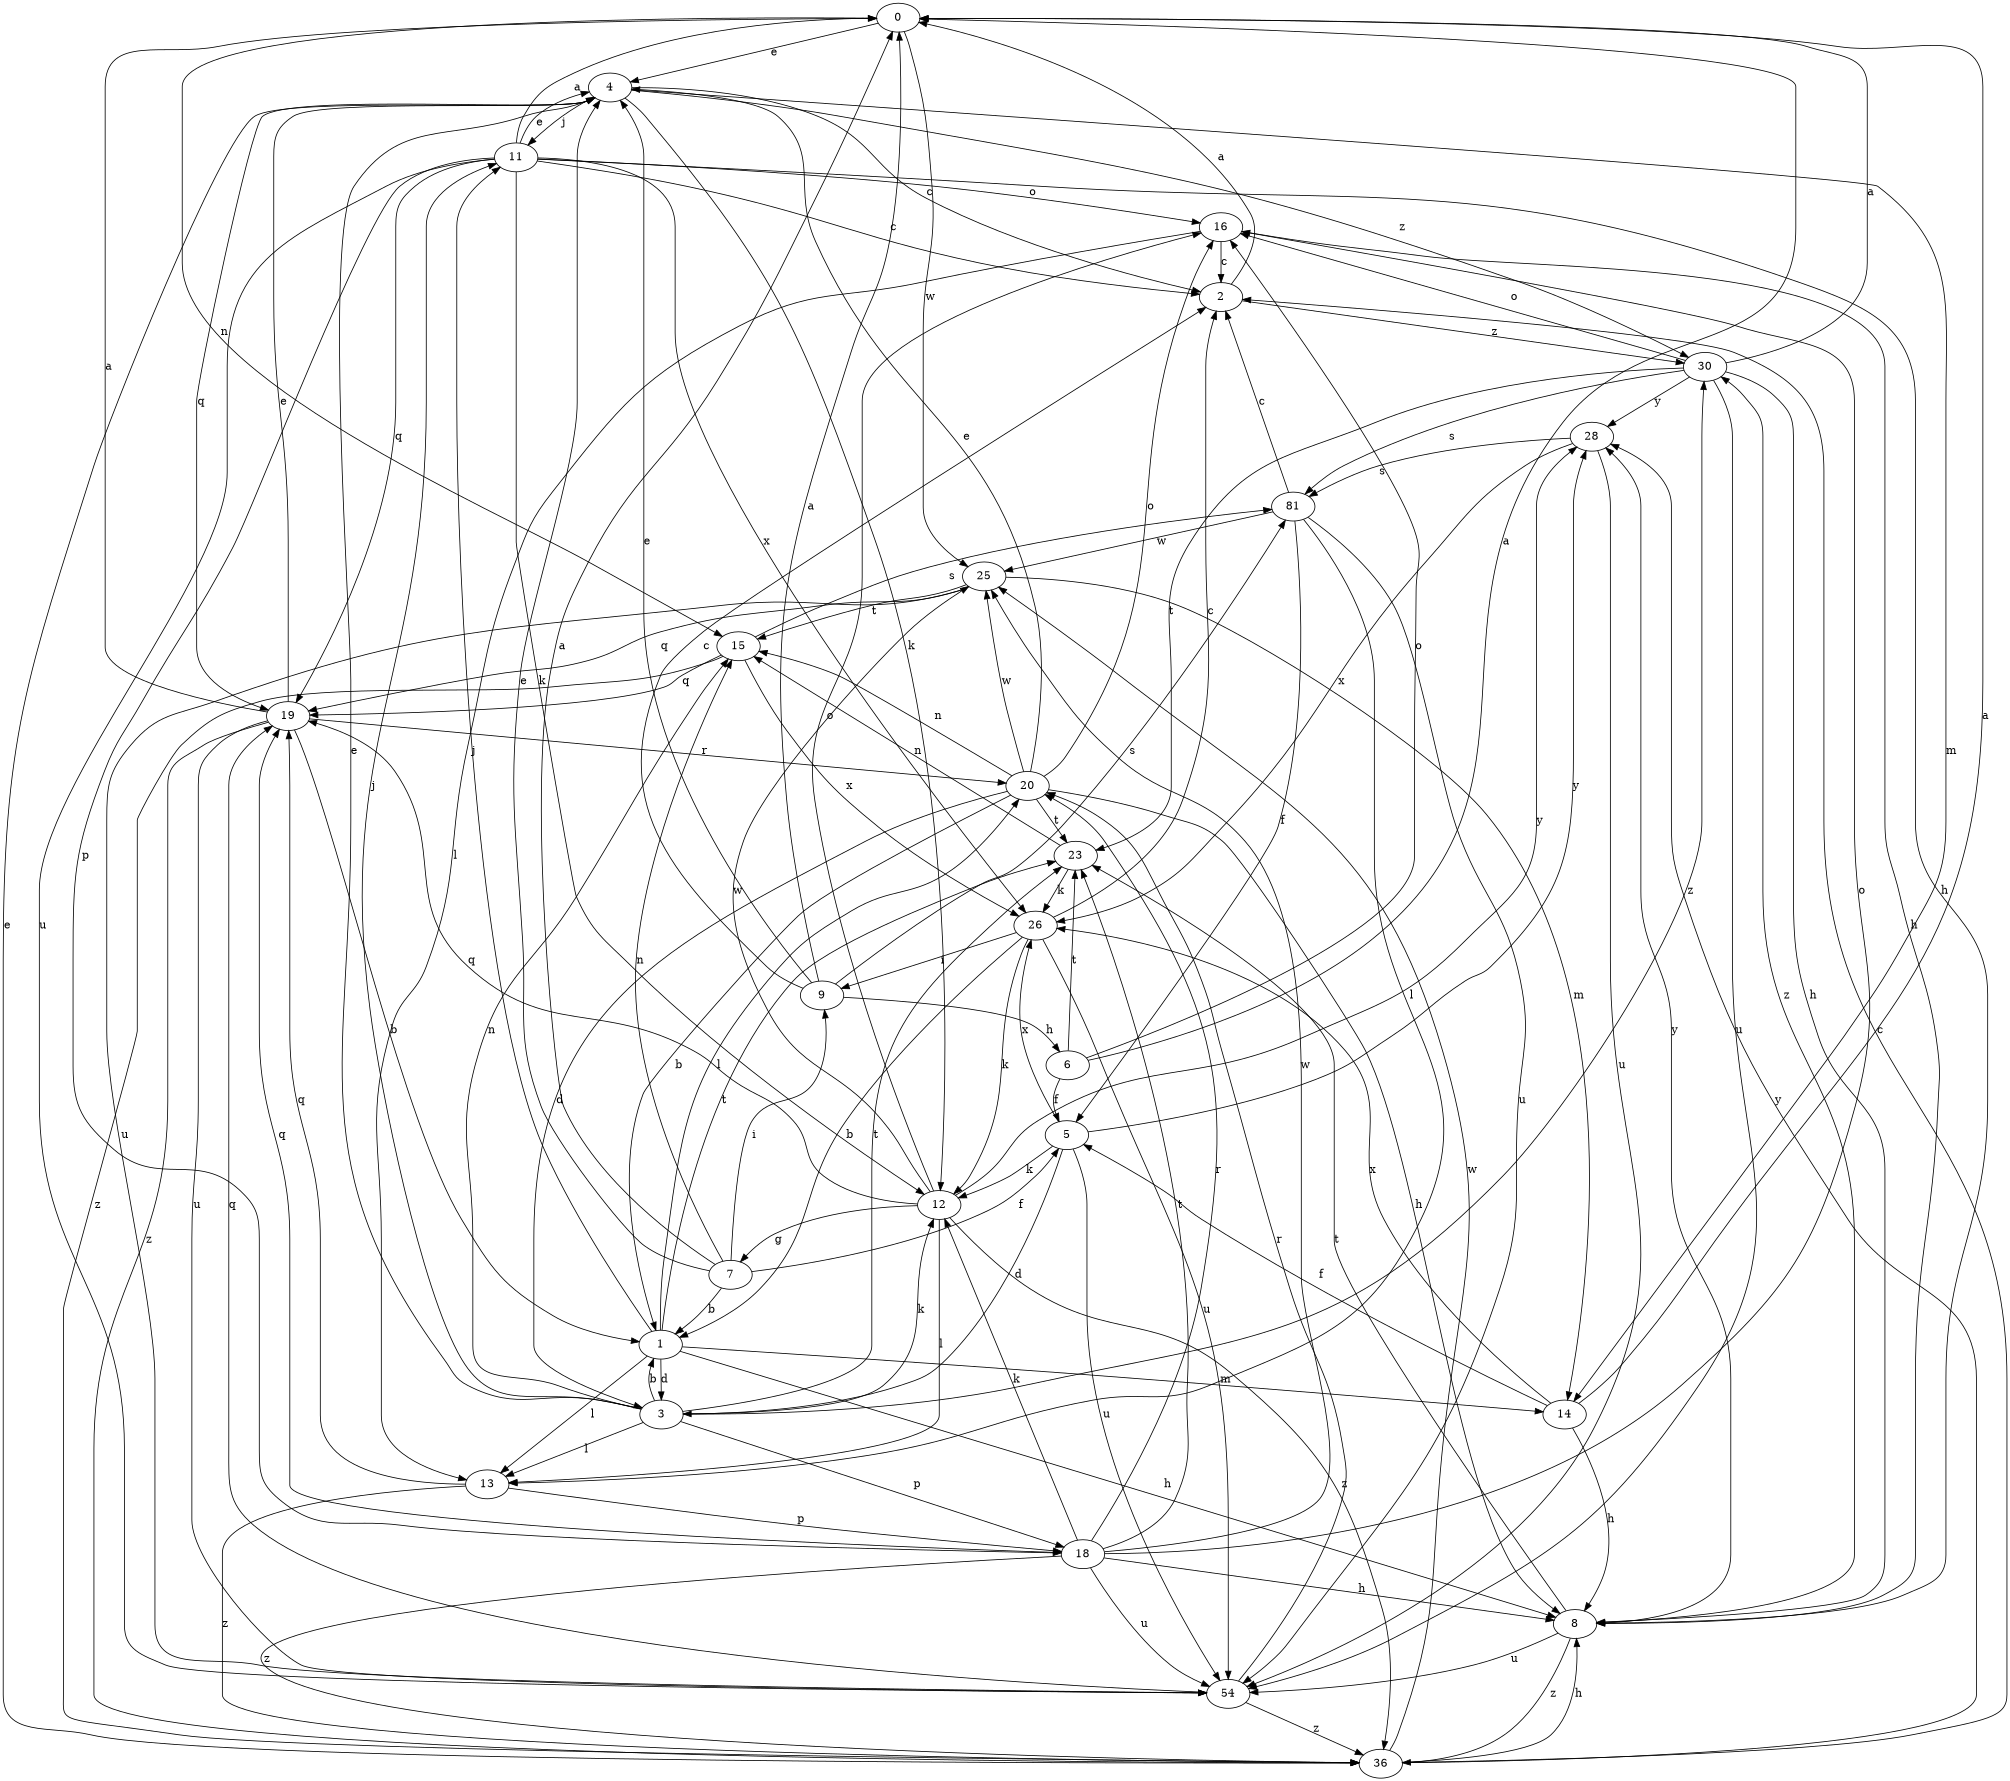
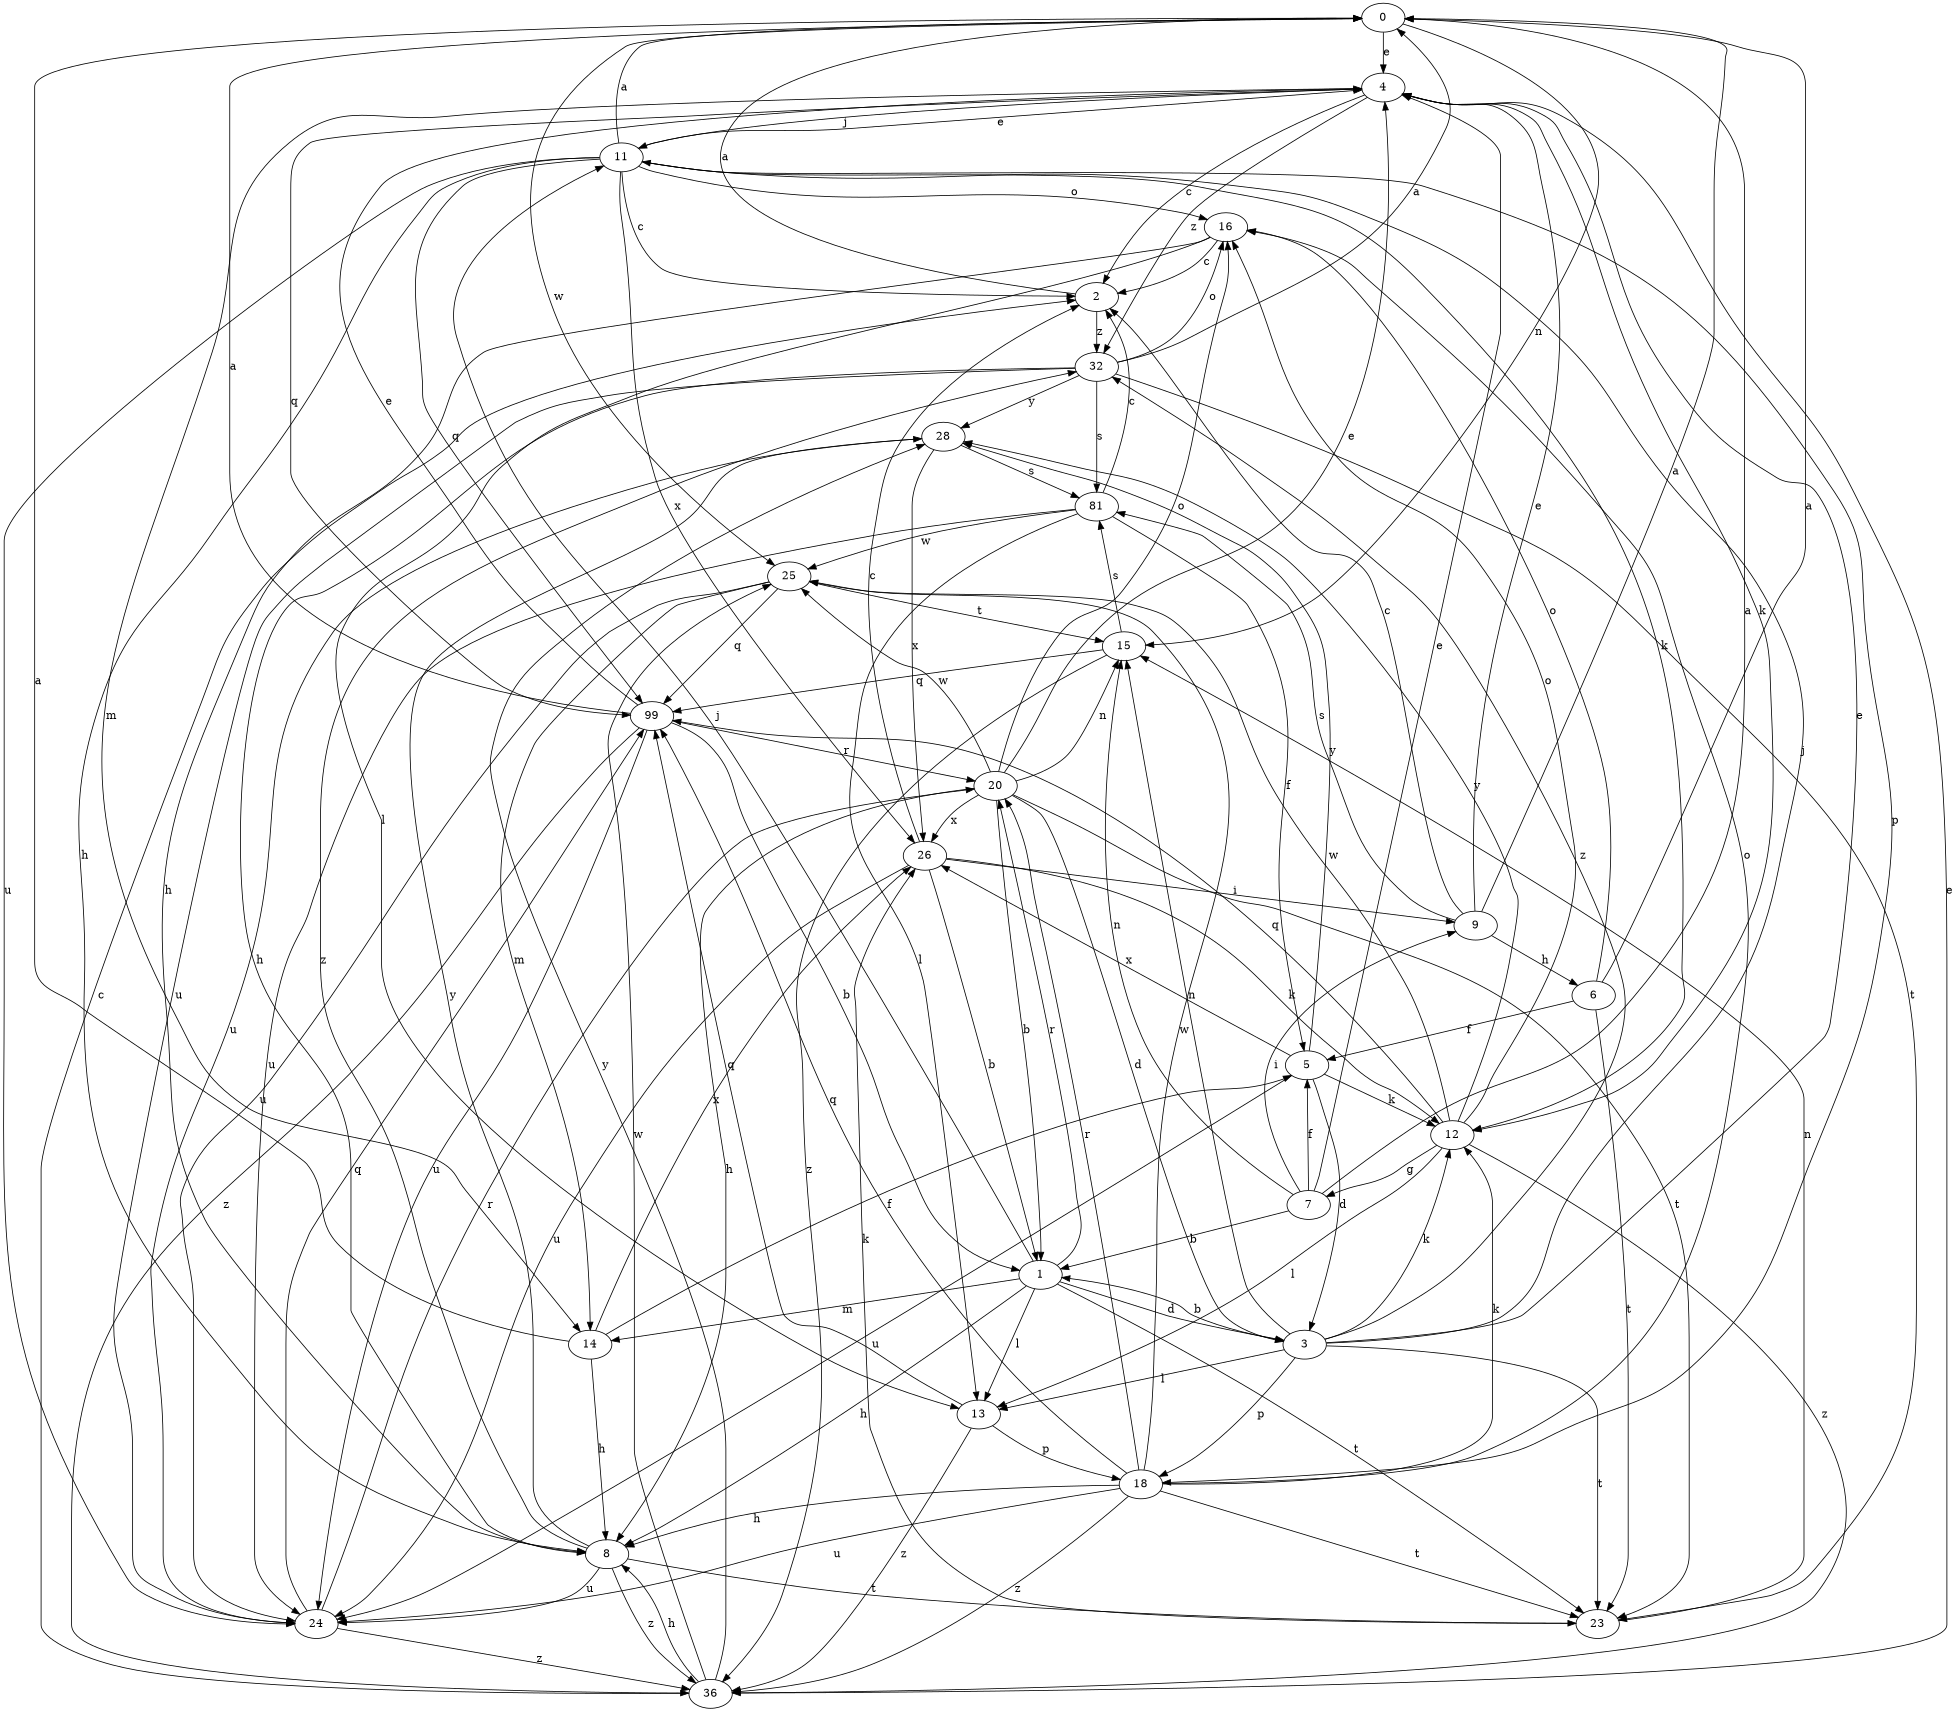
node "30": label "30" -> "32"
node "19": label "19" -> "99"
edge "15" -> "26": now "20" -> "26"
edge "1" -> "20": label "l" -> "r"
node "54": label "54" -> "24"
